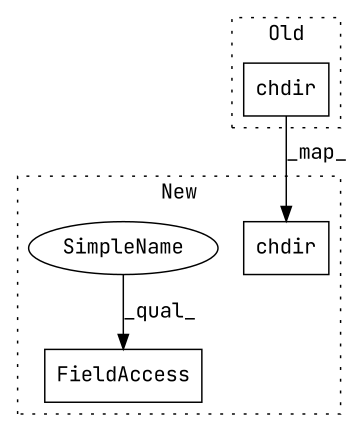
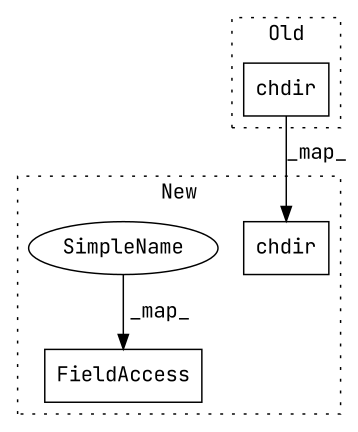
edge "SimpleName" -> "FieldAccess": label "_qual_" -> "_map_"
